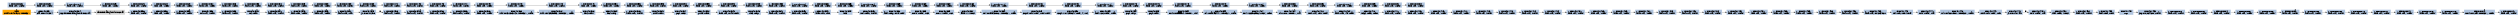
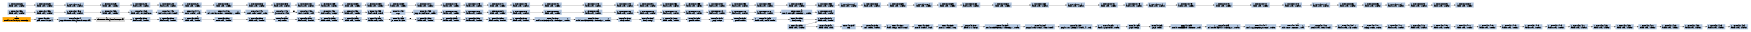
edge "0x004013d7 addb %al, (%eax)" -> "0x004013d9 addb %al, (%eax)": reversed
node "0x00401431 addb %al, (%eax)": removed
